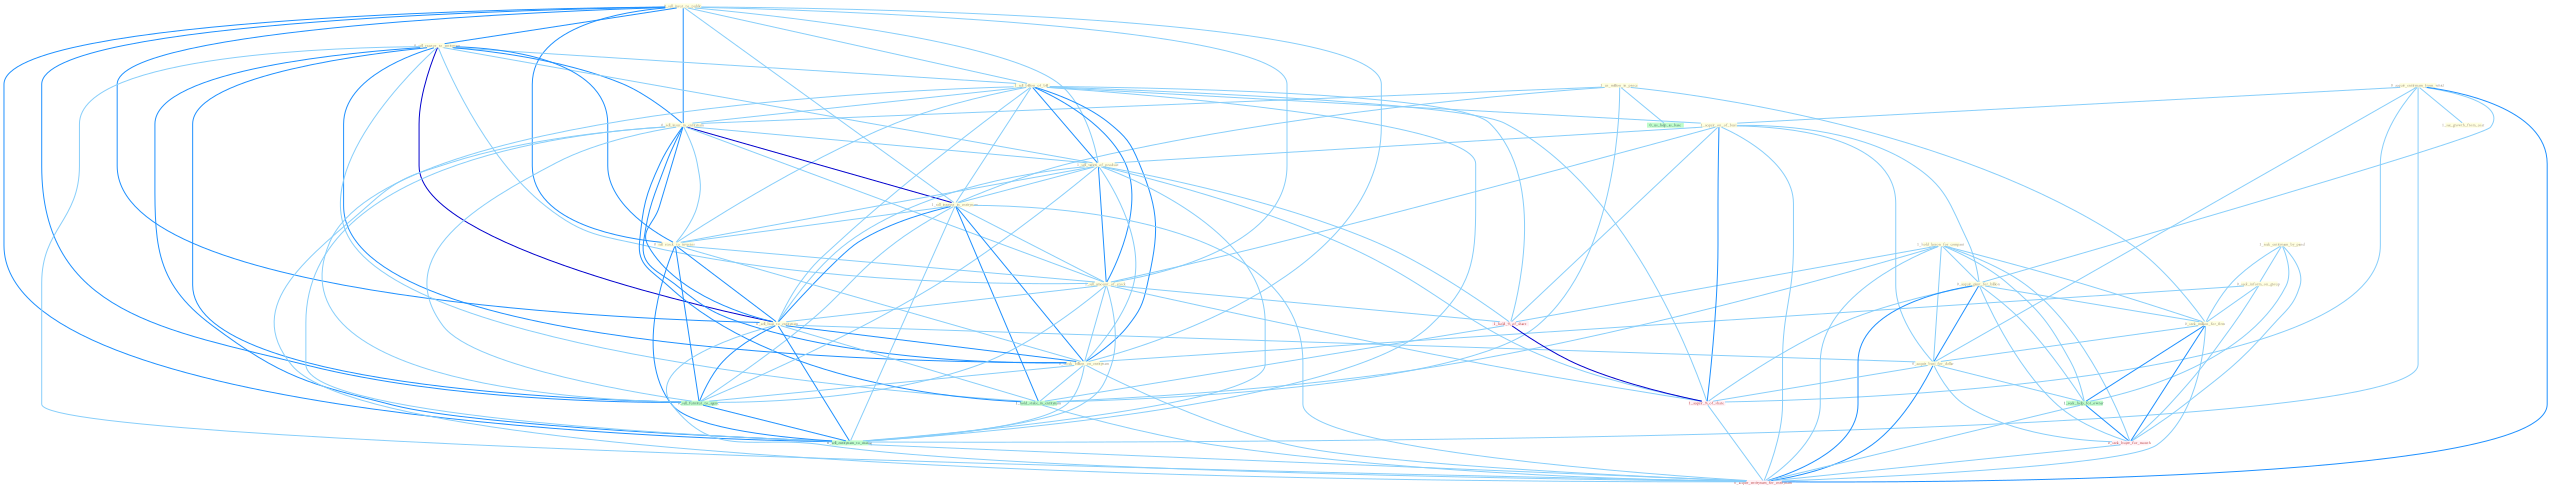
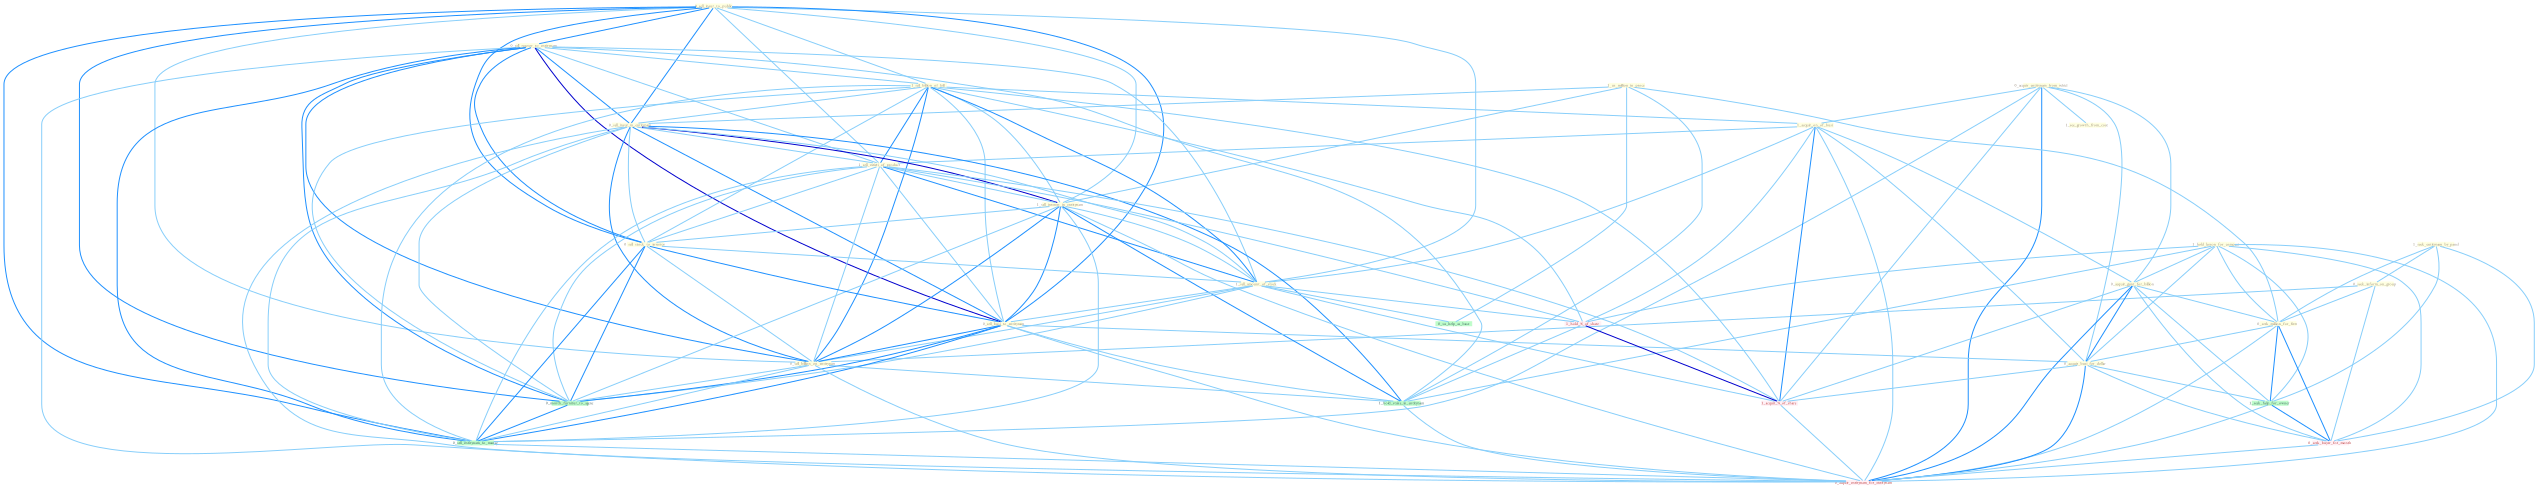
node "0_stock_billion_on_entitynam": label "0_stock_billion_on_entitynam" -> "0_sell_billion_on_entitynam"
node "0_sell_furnitur_to_agenc": label "0_sell_furnitur_to_agenc" -> "0_month_furnitur_to_agenc"
edge "1_sell_amount_of_stock" -- "0_sell_entitynam_to_manag": now "1_sell_amount_of_stock" -- "0_us_help_as_base"
